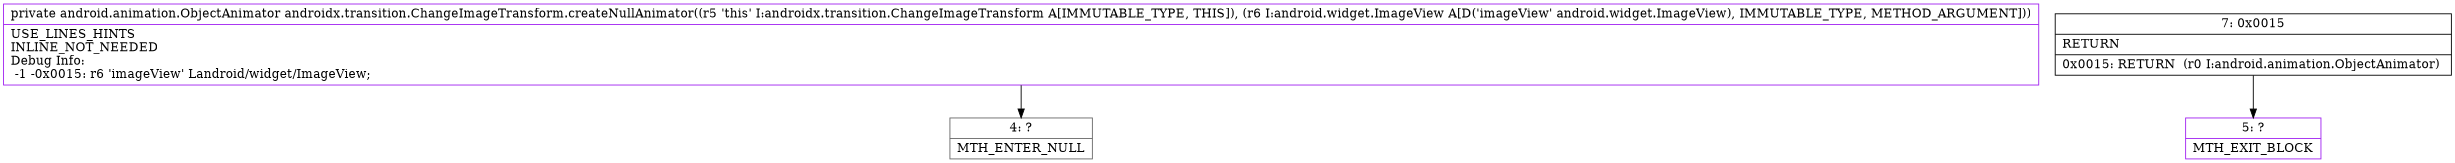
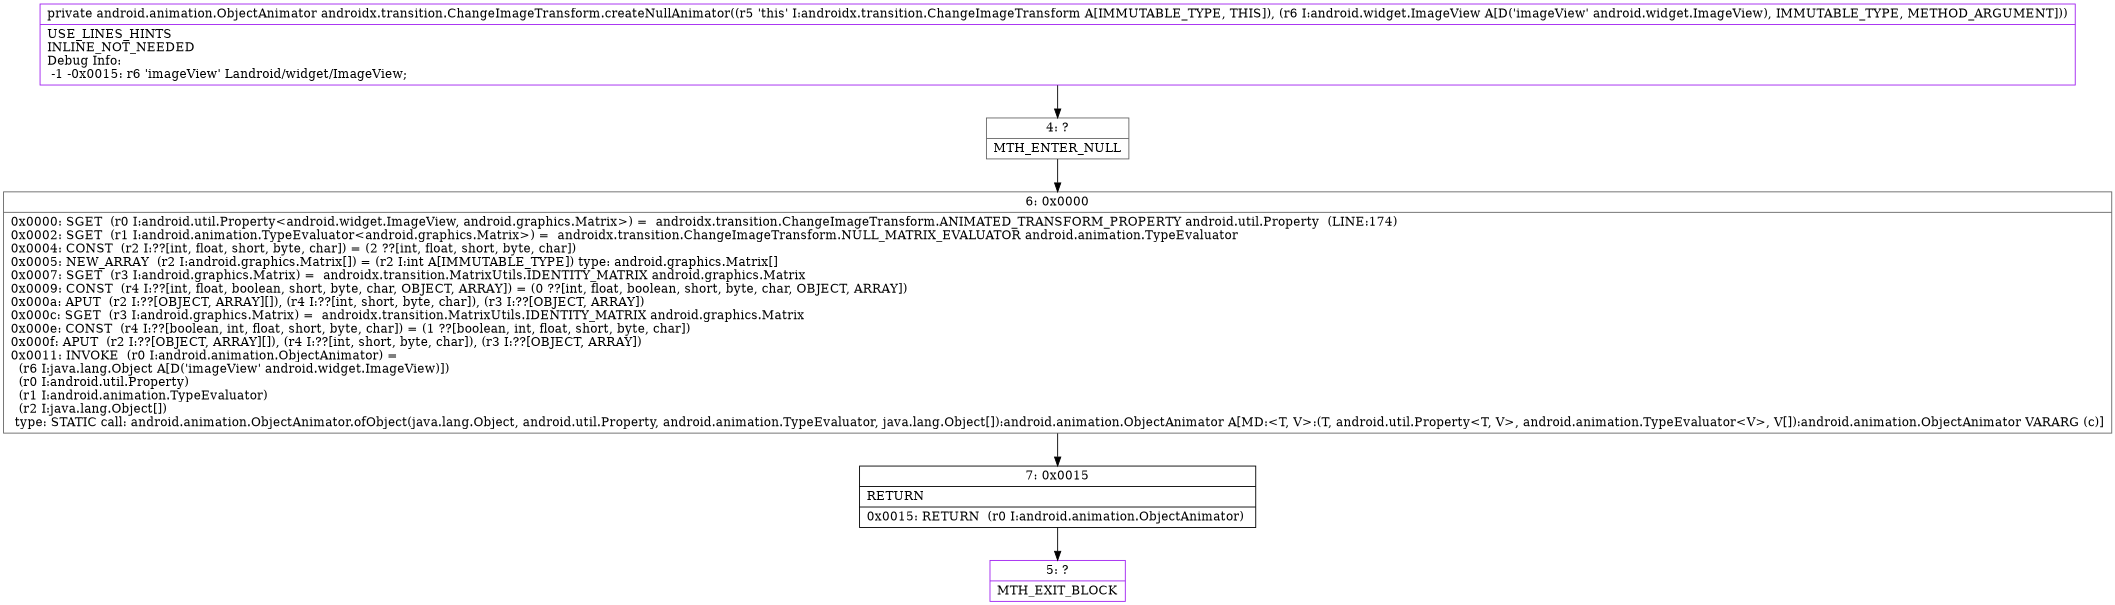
node "6: 0x0000": added
